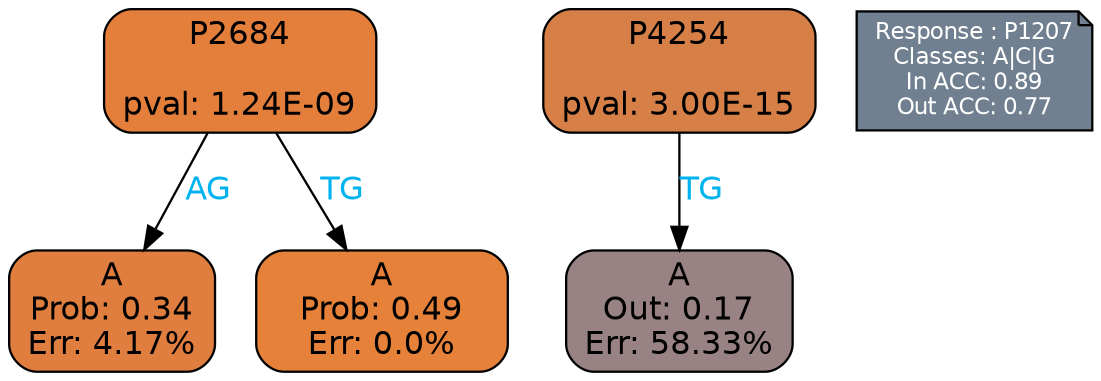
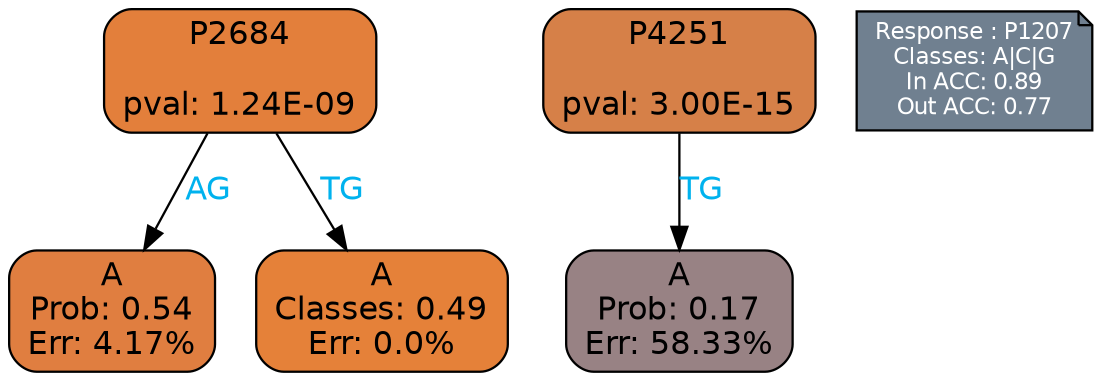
node "P4254 pval: 3.00E-15": label "P4254 pval: 3.00E-15" -> "P4251 pval: 3.00E-15"
node "A Prob: 0.34 Err: 4.17%": label "A Prob: 0.34 Err: 4.17%" -> "A Prob: 0.54 Err: 4.17%"
node "A Prob: 0.49 Err: 0.0%": label "A Prob: 0.49 Err: 0.0%" -> "A Classes: 0.49 Err: 0.0%"
node "A Out: 0.17 Err: 58.33%": label "A Out: 0.17 Err: 58.33%" -> "A Prob: 0.17 Err: 58.33%"
